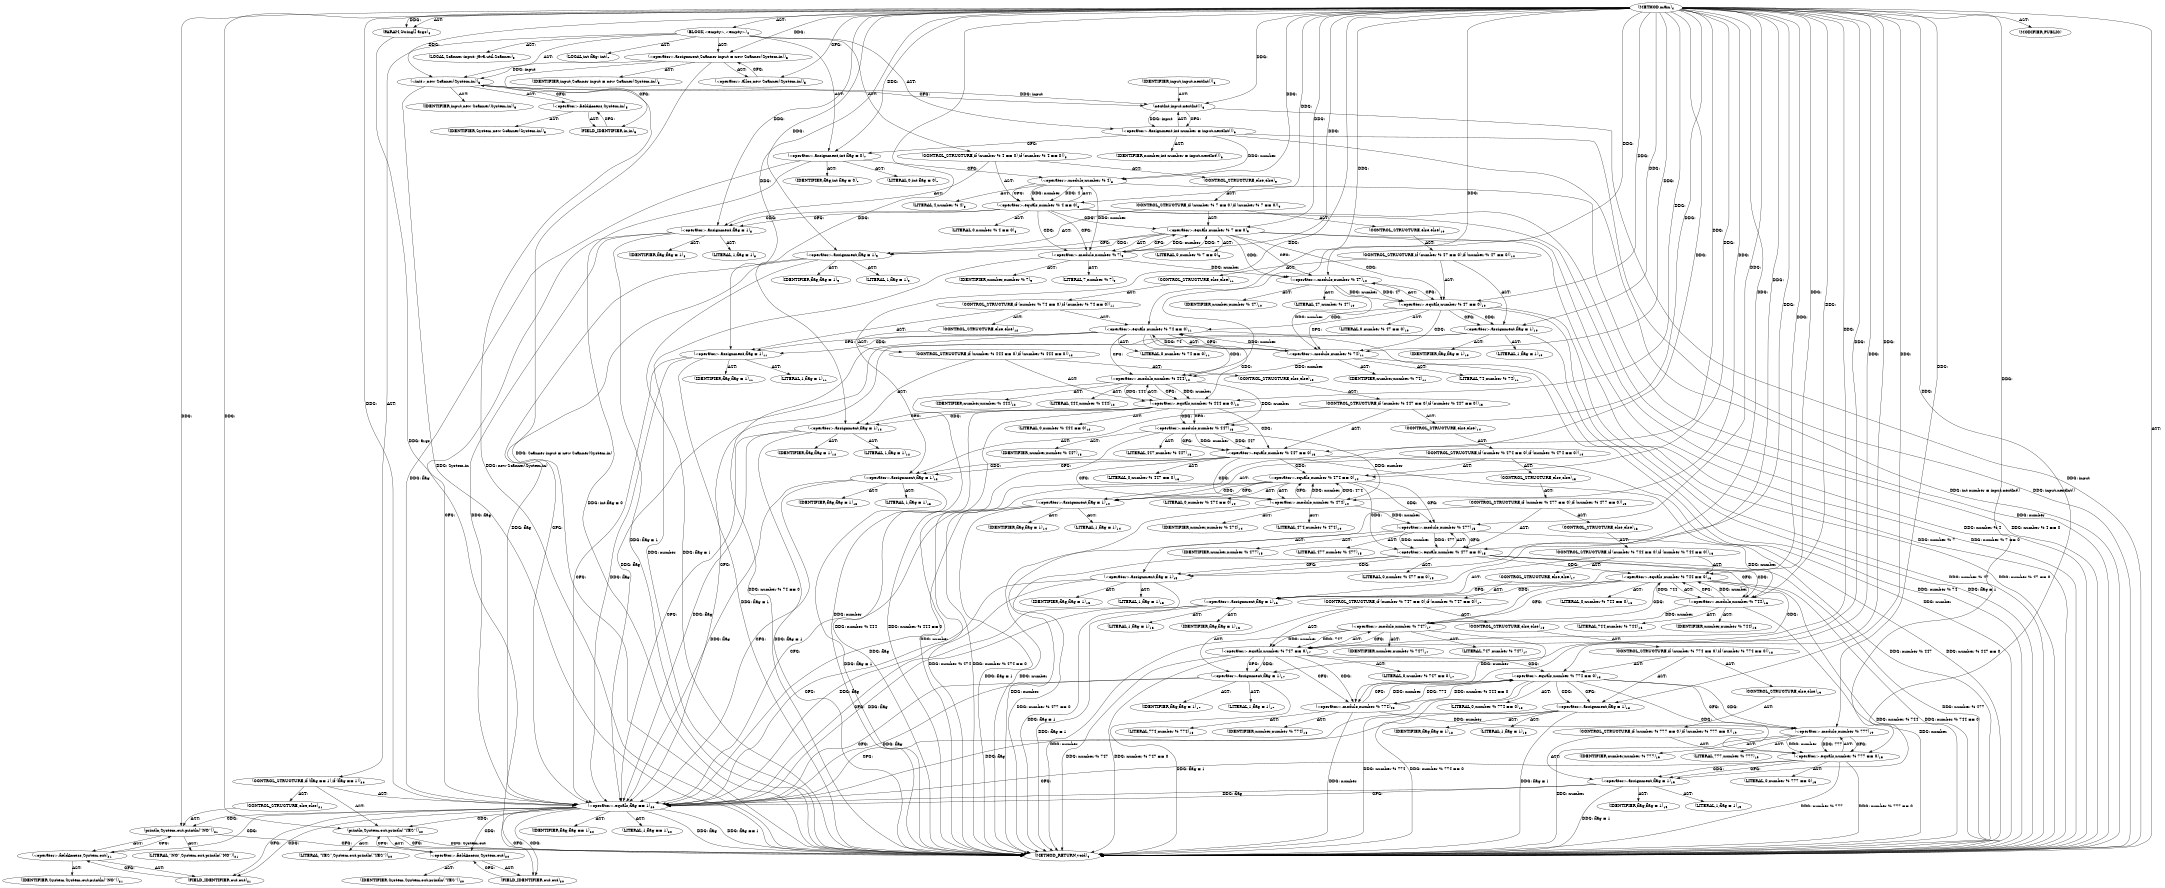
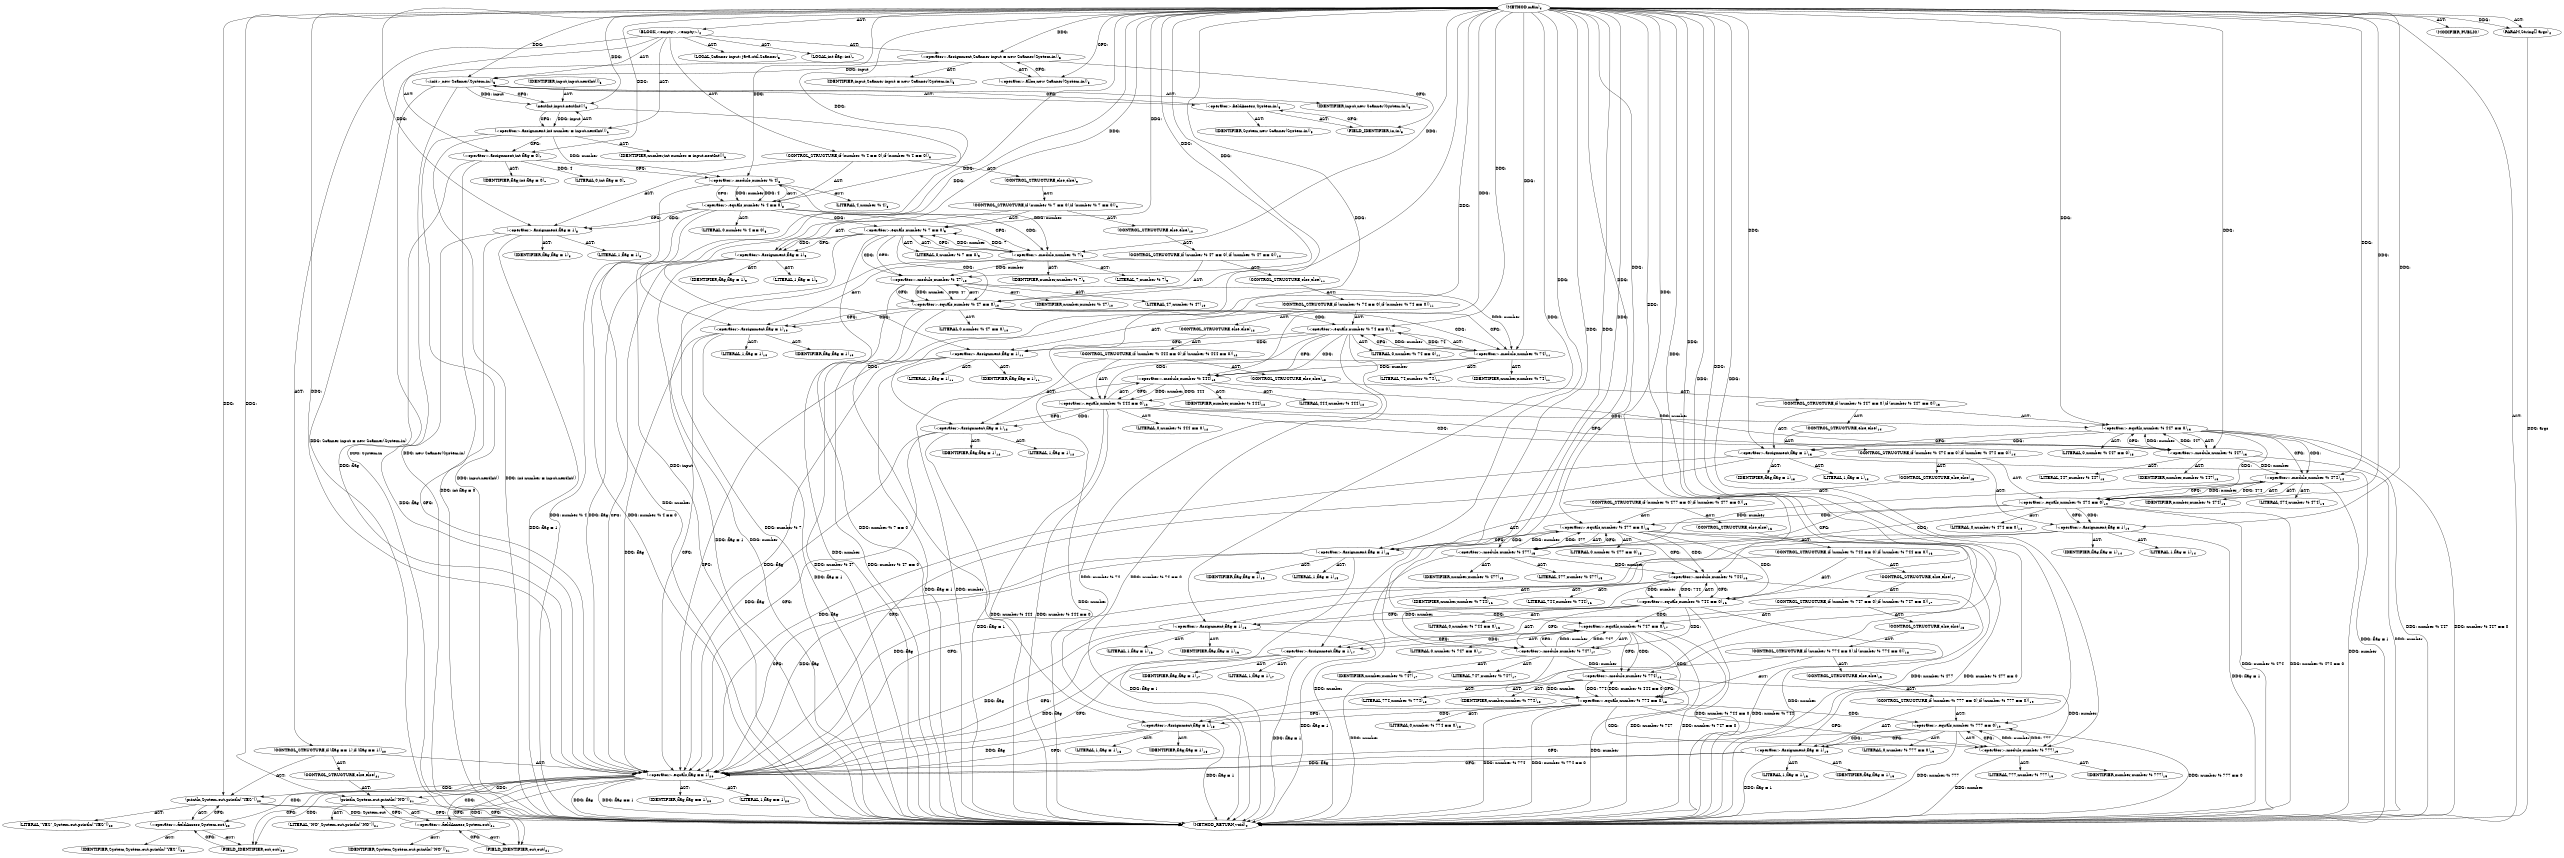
edge "(<operator>.assignment,int flag = 0)" -> "(LITERAL,0,int flag = 0)": label "AST: " -> "DDG: 4"
edge "(<operator>.equals,number % 447 == 0)" -> "(<operator>.modulo,number % 447)": added, label "AST:"
edge "(<operator>.modulo,number % 474)" -> "(<operator>.modulo,number % 477)": reversed
node "(LITERAL,474,number % 474)": text "10" -> "14"
edge "(<operator>.modulo,number % 47)" -> "(METHOD_RETURN,void)": added, label "DDG: number"
node "(<operator>.modulo,number % 774)": text "48" -> "18"
